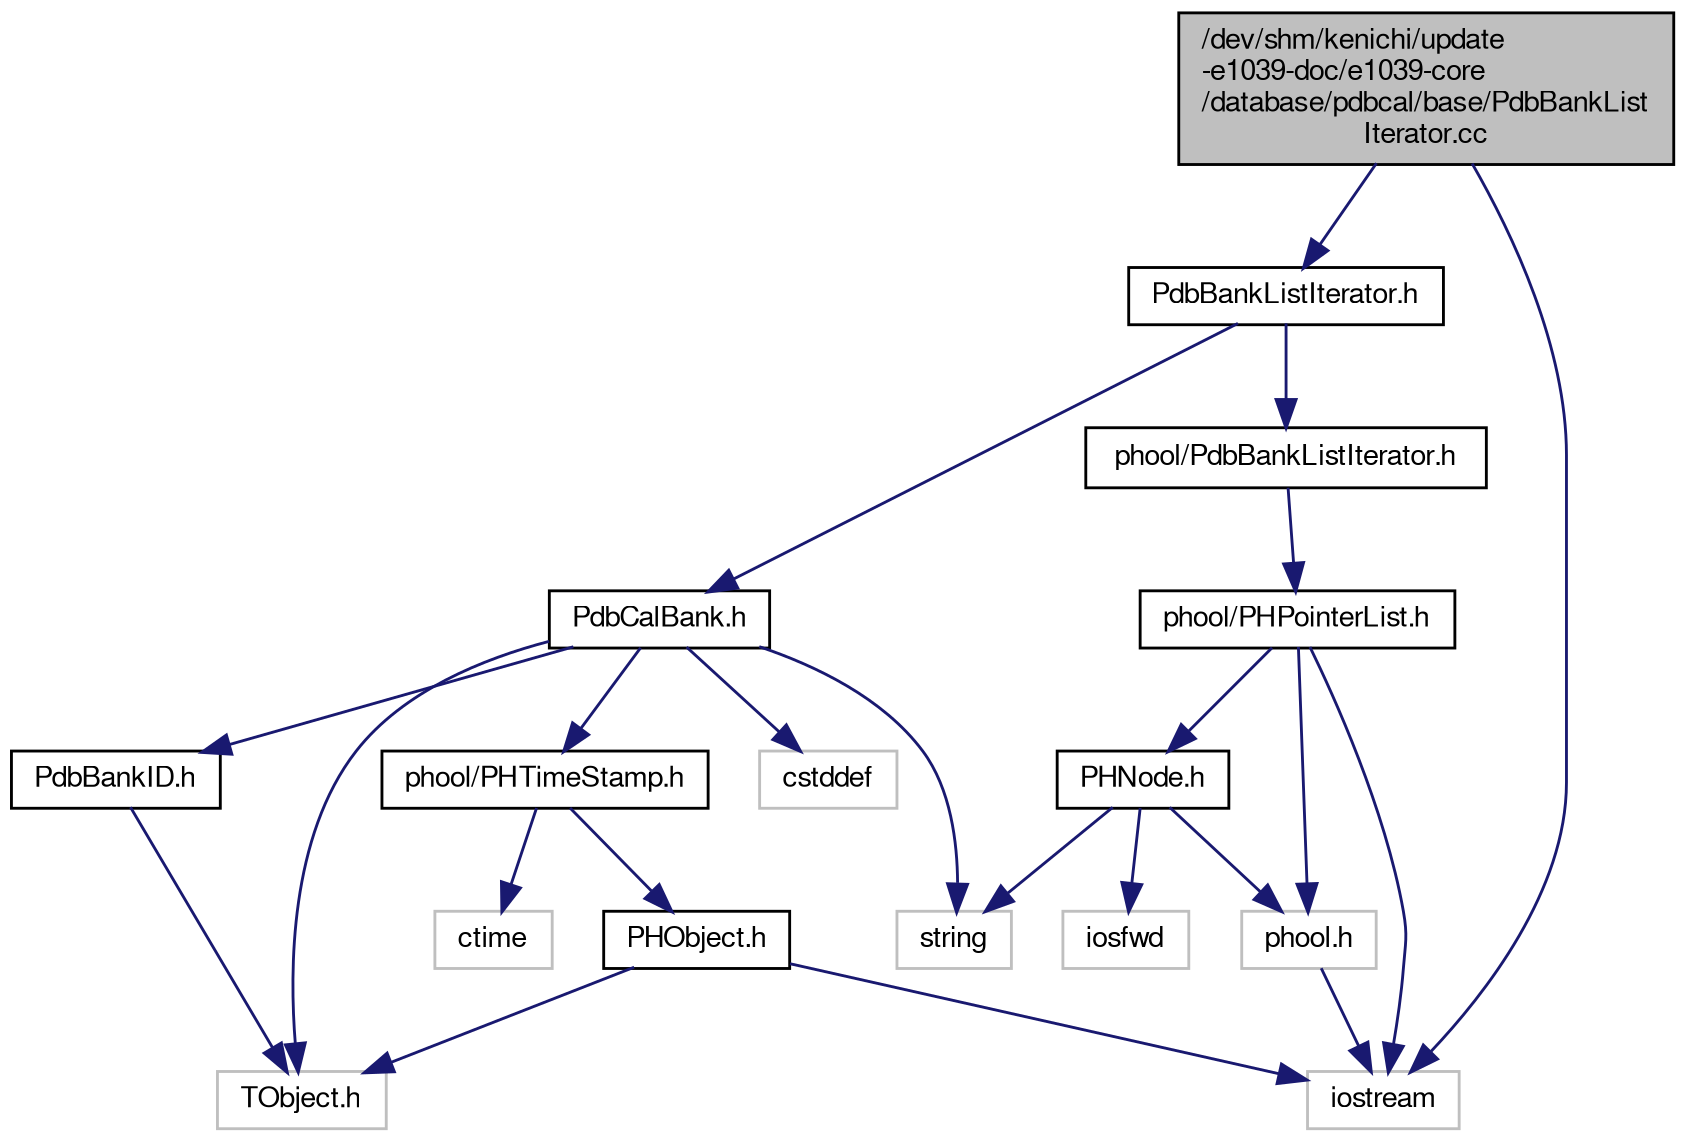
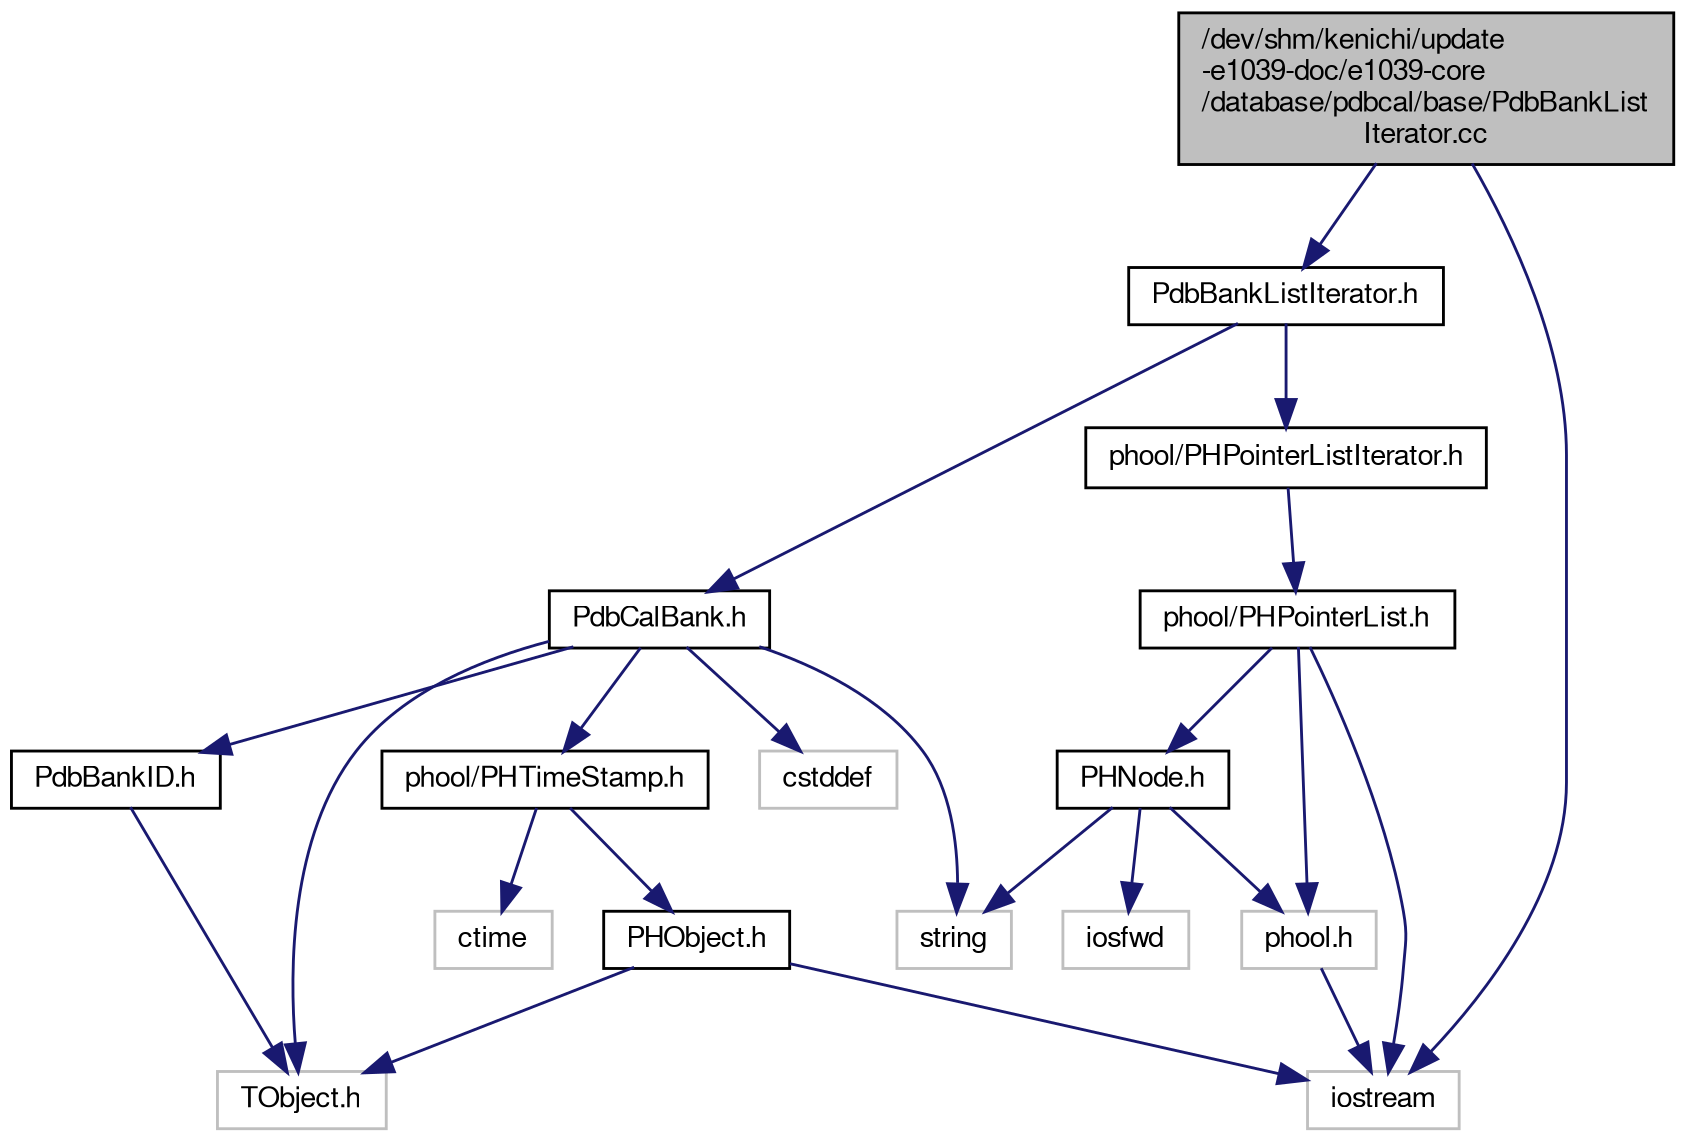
node "phool/PdbBankListIterator.h": label "phool/PdbBankListIterator.h" -> "phool/PHPointerListIterator.h"
